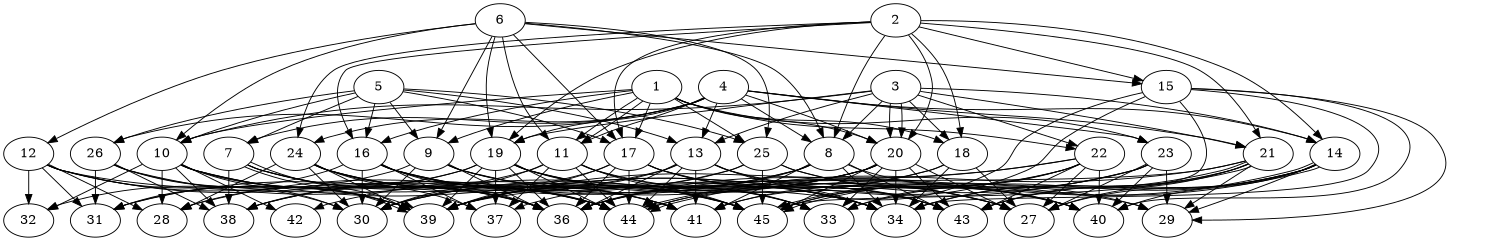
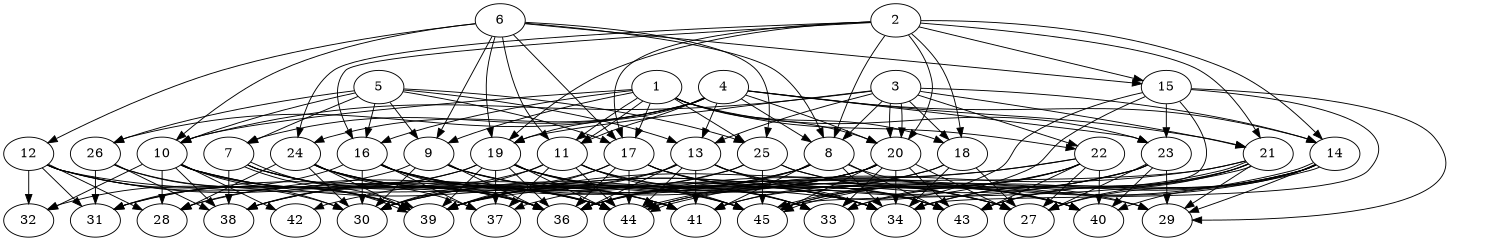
edge "15" -> "40": now "15" -> "23"
edge "26" -> "45": removed
